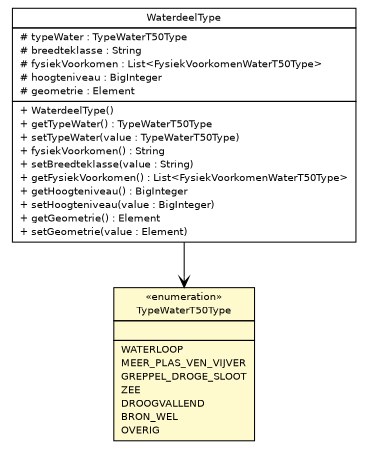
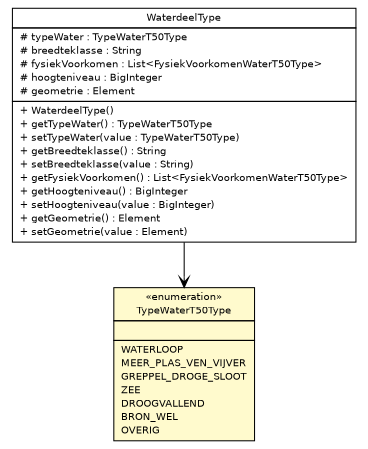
node "WaterdeelType": text "+ fysiekVoorkomen() : String" -> "+ getBreedteklasse() : String"
